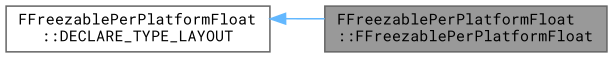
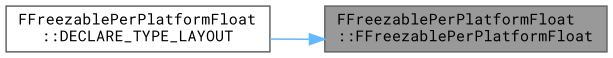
edge "FFreezablePerPlatformFloat ::FFreezablePerPlatformFloat" -> "FFreezablePerPlatformFloat ::DECLARE_TYPE_LAYOUT": reversed
